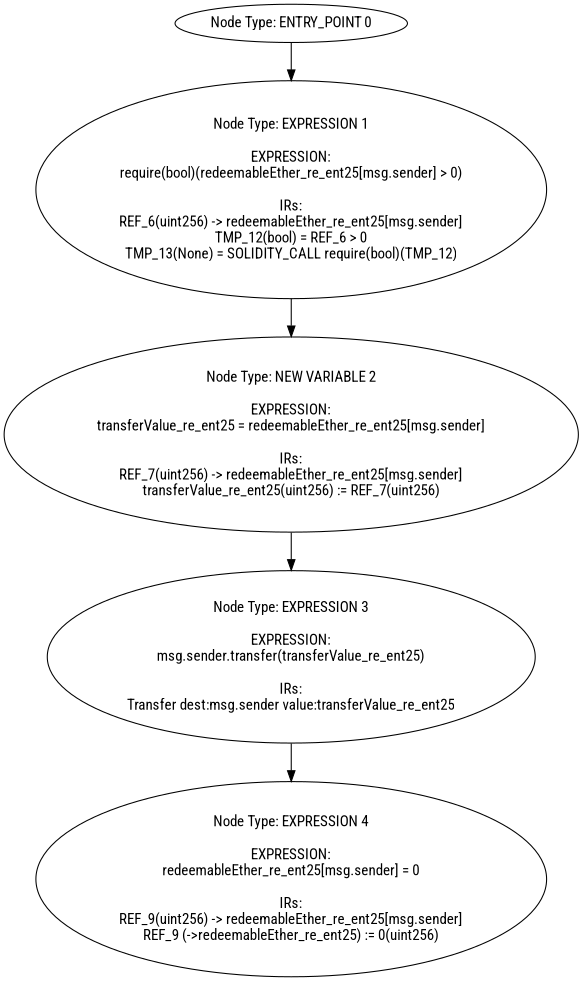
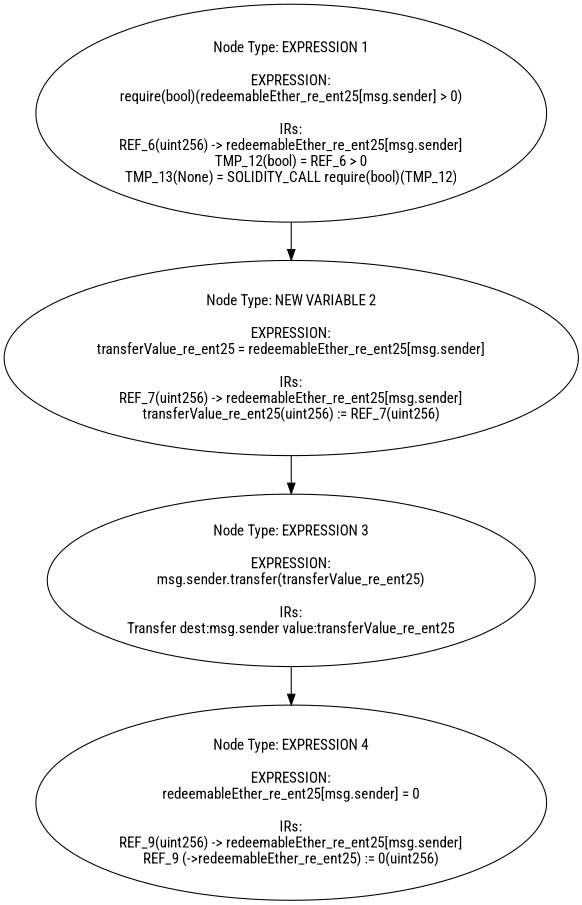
node "Node Type: ENTRY_POINT 0": removed
